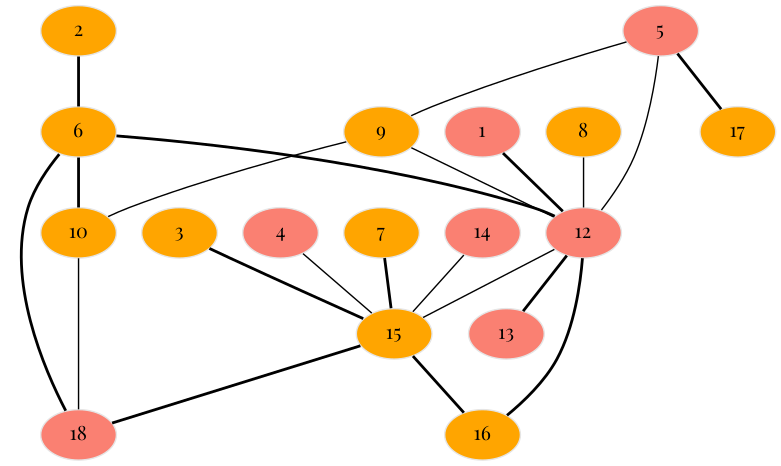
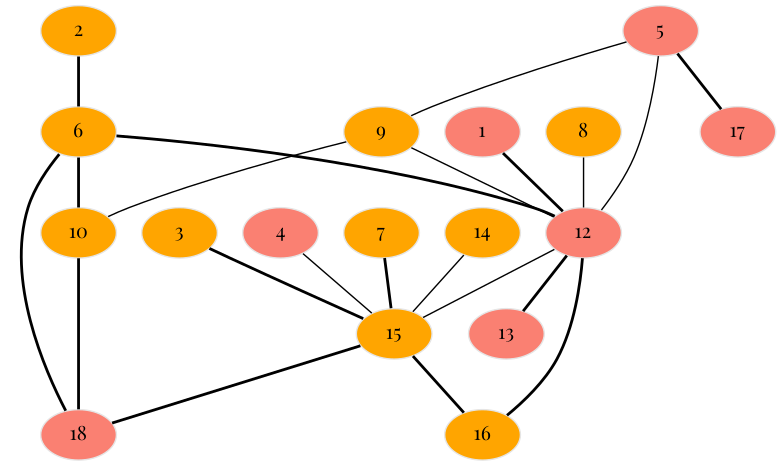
node "17": fillcolor orange -> salmon
node "14": fillcolor salmon -> orange
edge "10" -- "18": style solid -> bold
